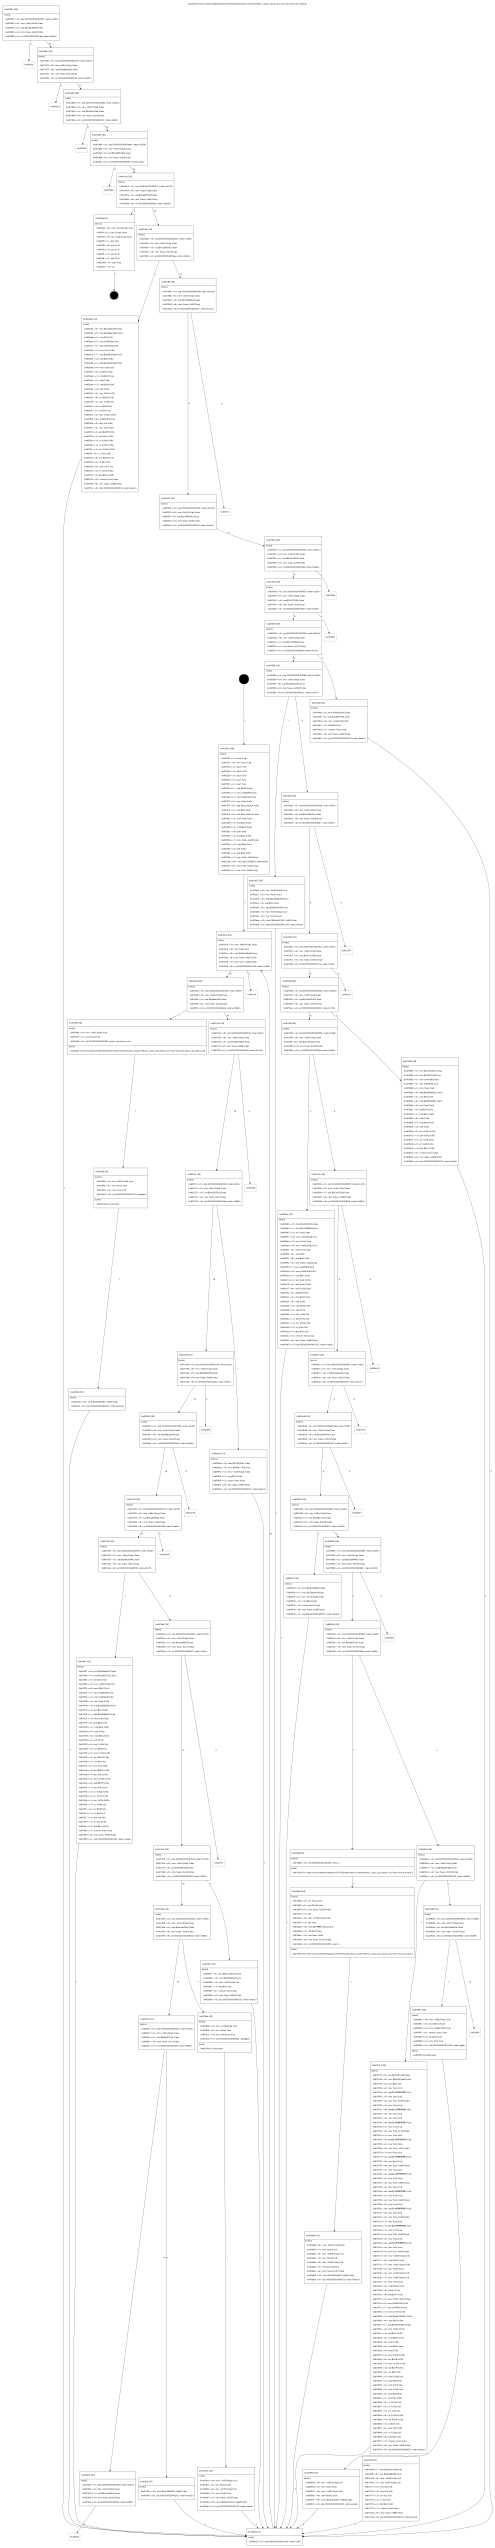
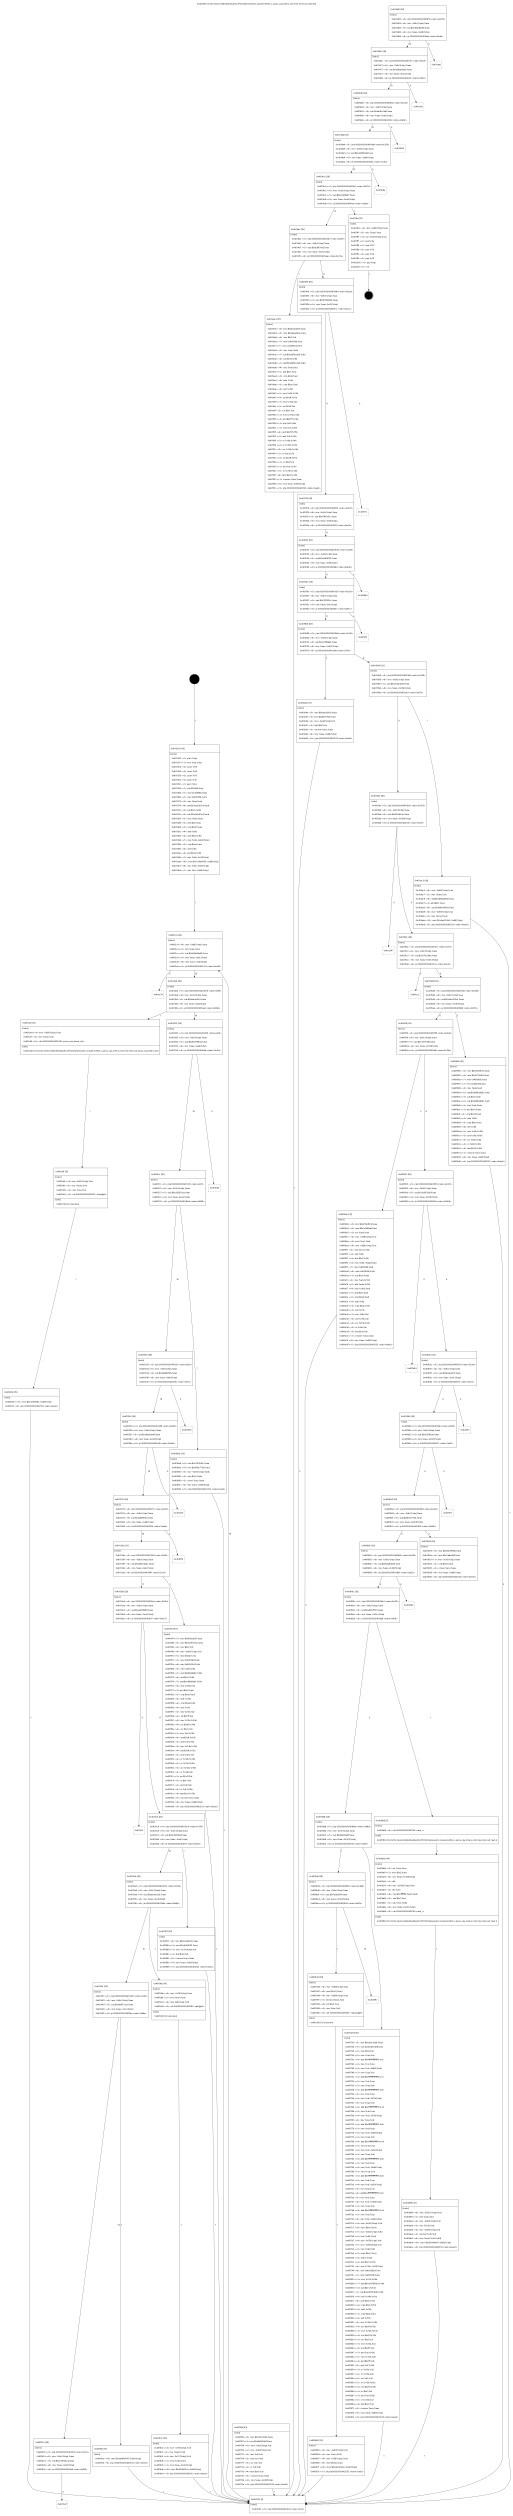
edge "0x401925 [30]" -> "0x402132 [5]": removed, label "1"
